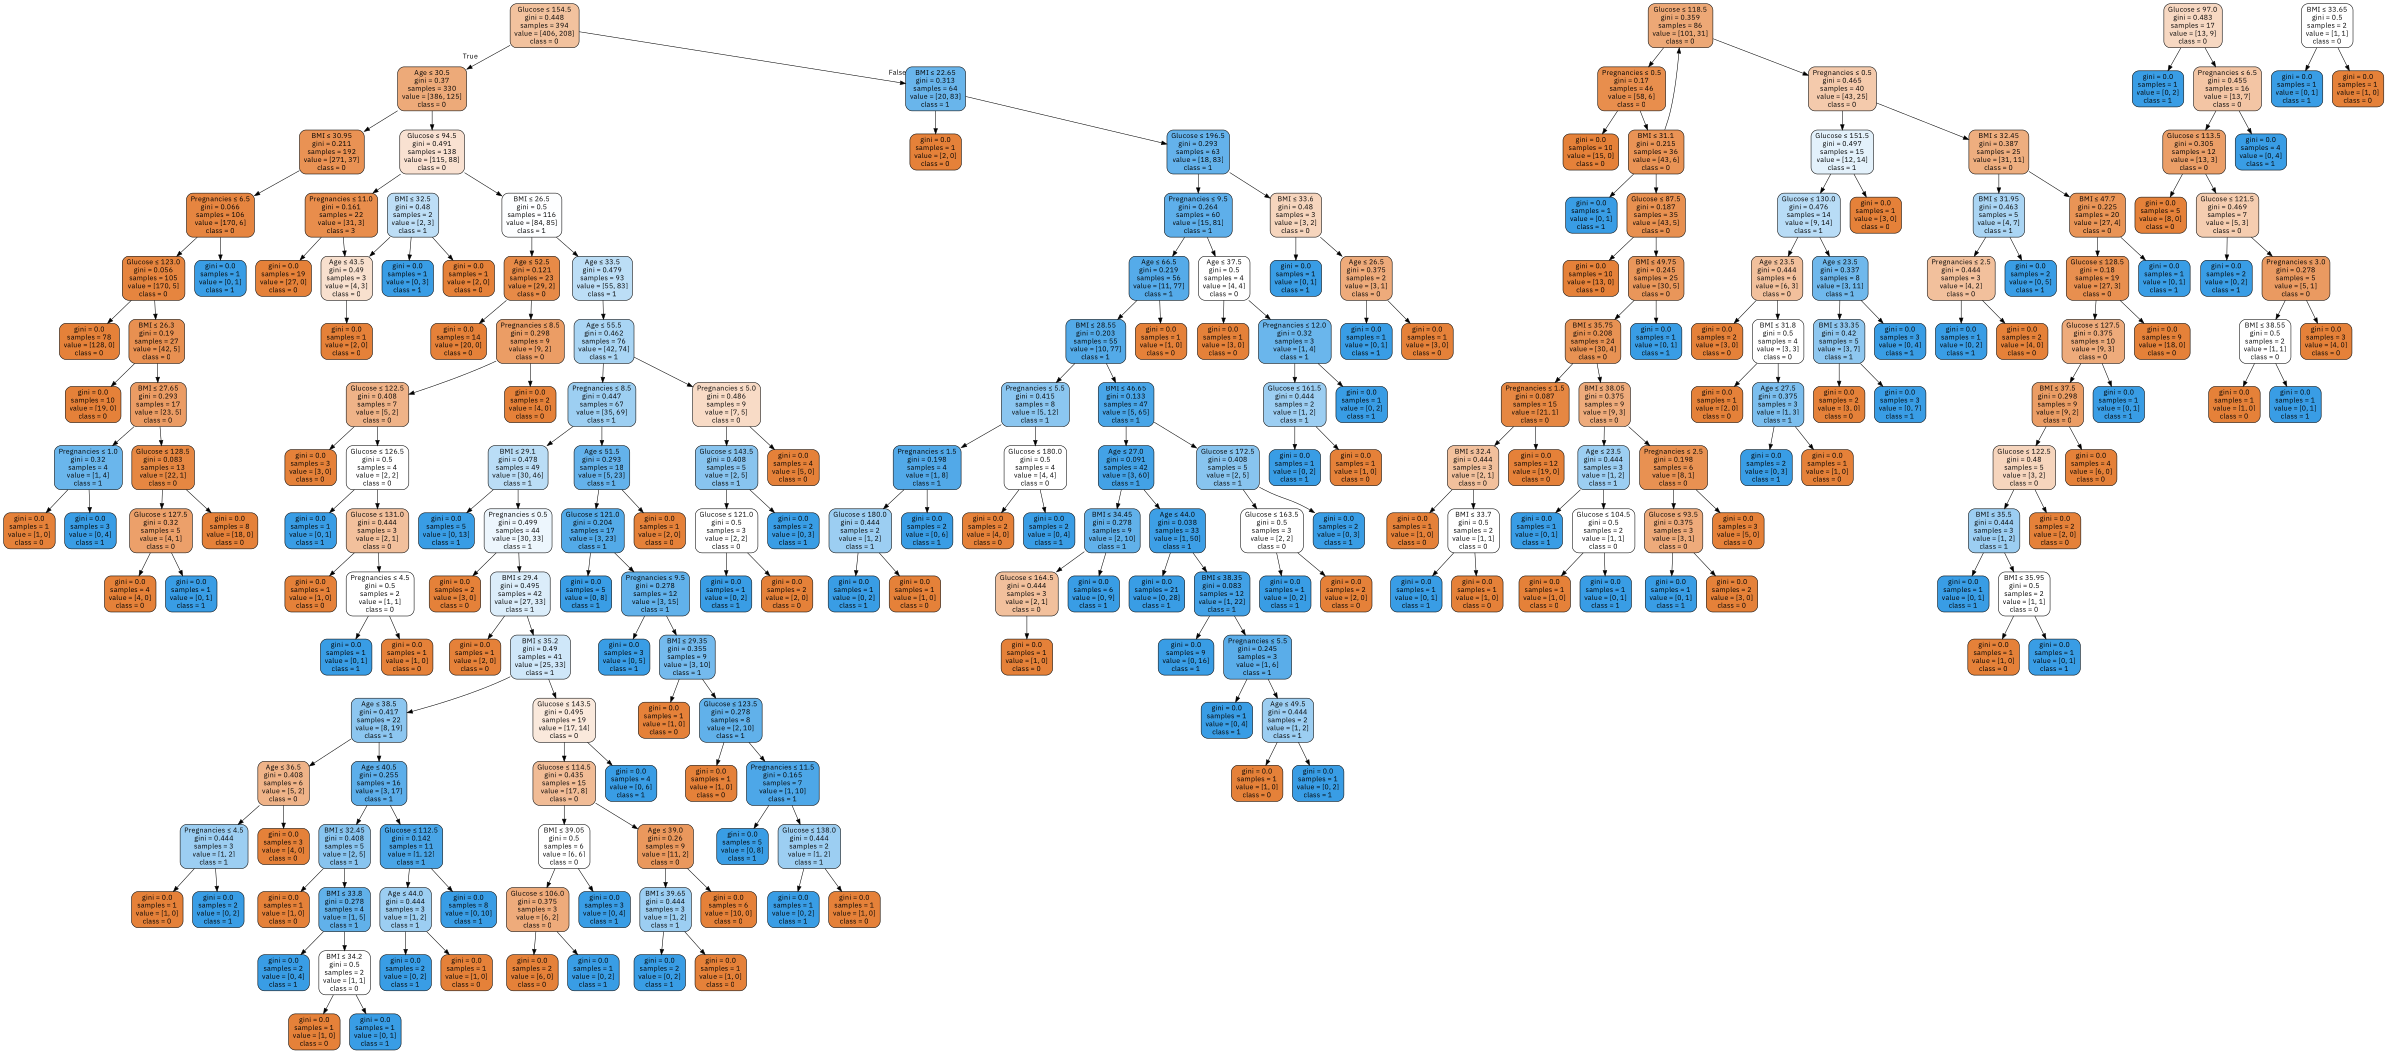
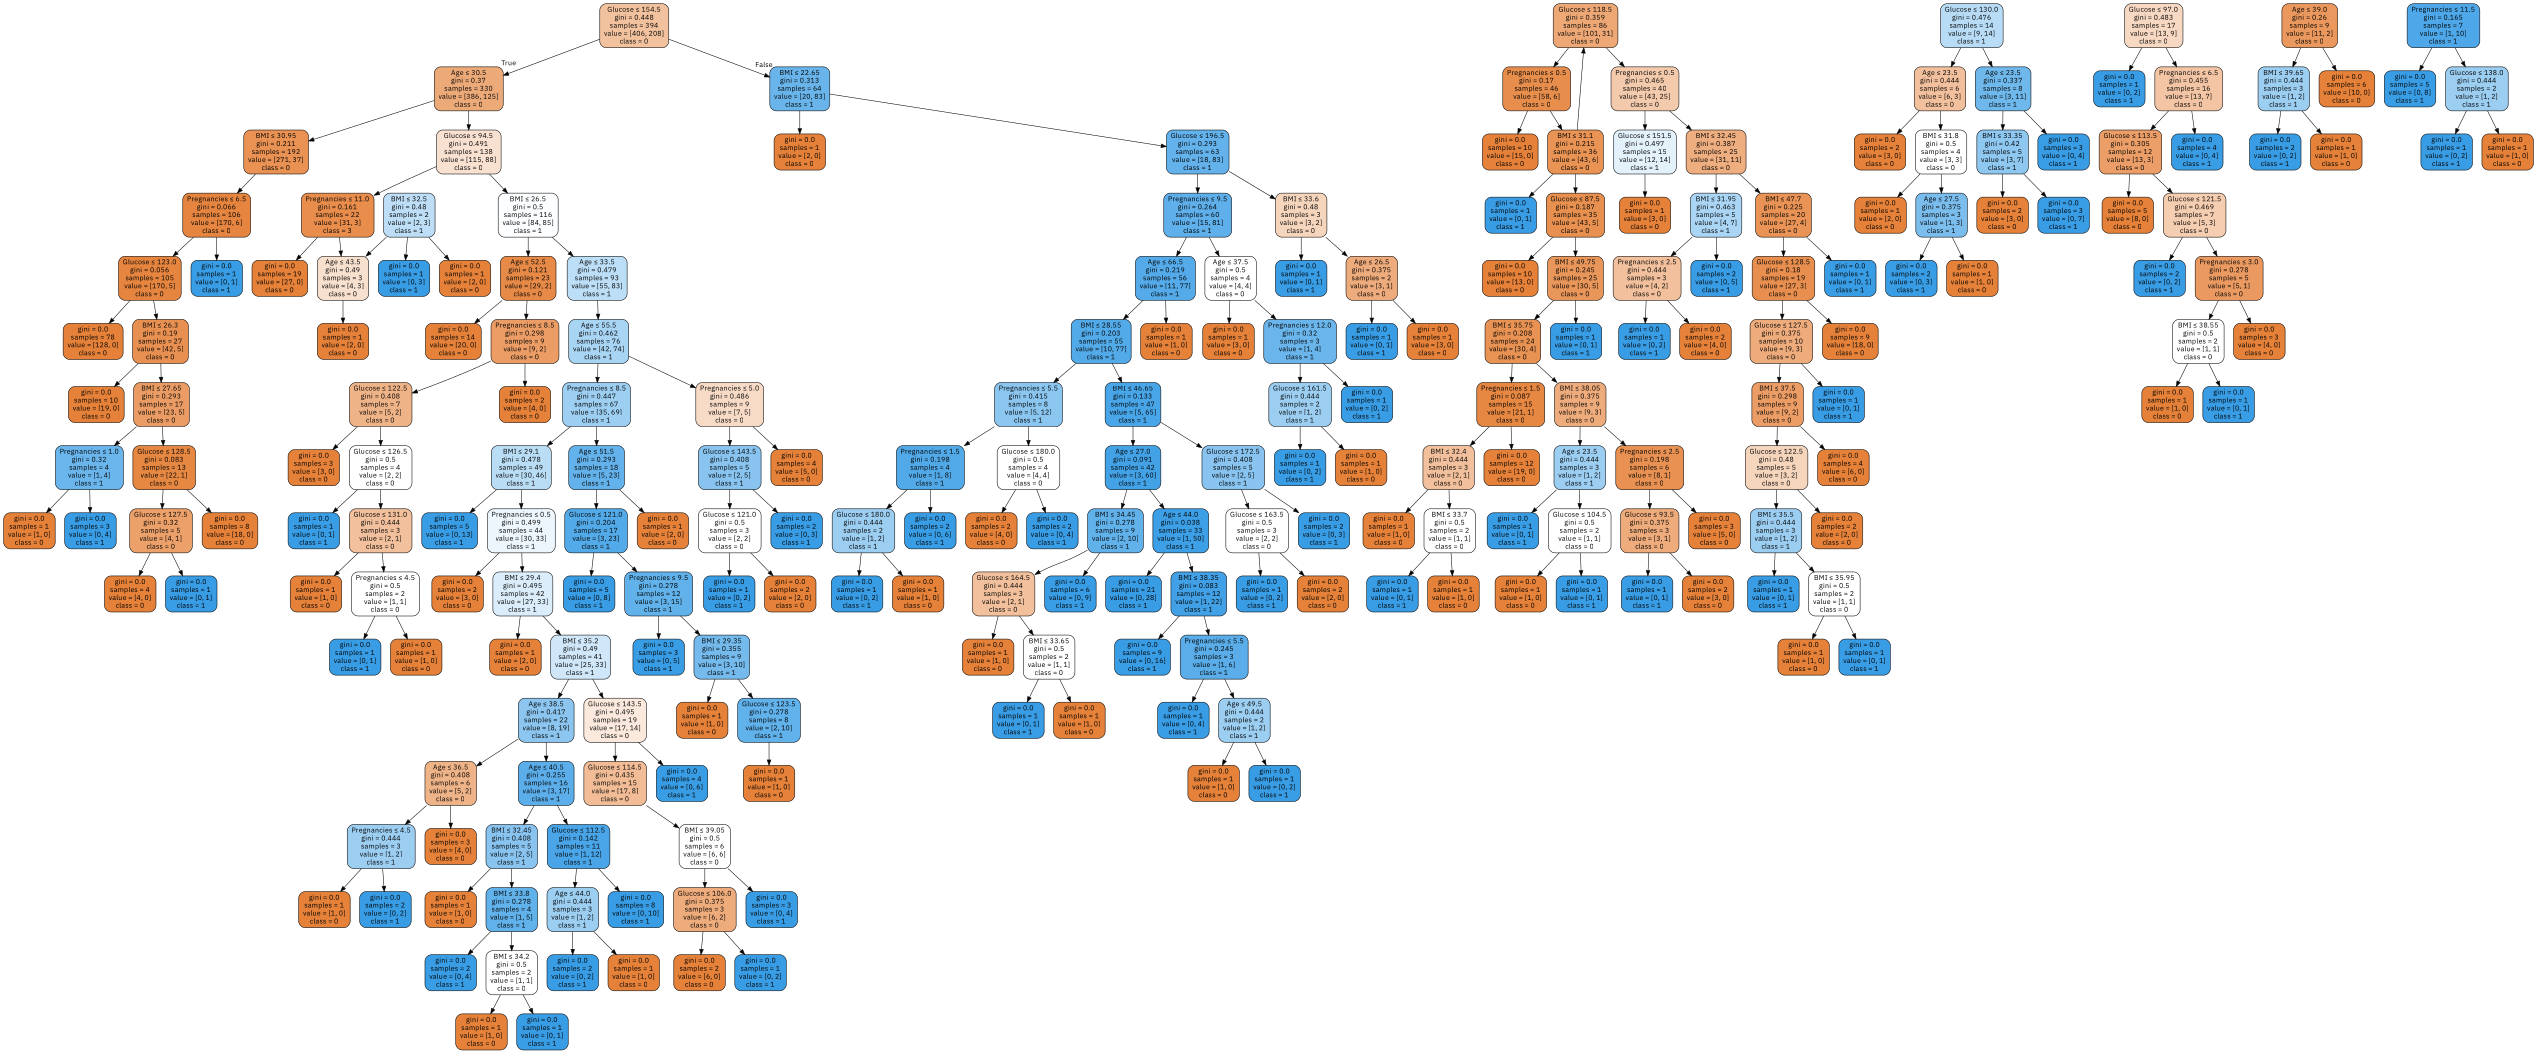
edge "Glucose ≤ 151.5" -> "Glucose ≤ 130.0": removed
edge "Glucose ≤ 164.5" -> "BMI ≤ 33.65": added
edge "Glucose ≤ 123.5" -> "Pregnancies ≤ 11.5": removed
edge "Glucose ≤ 114.5" -> "Age ≤ 39.0": removed
